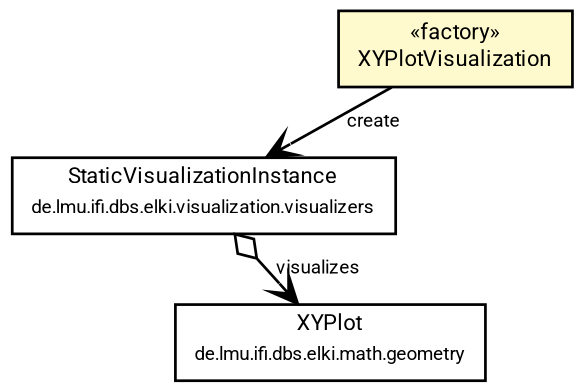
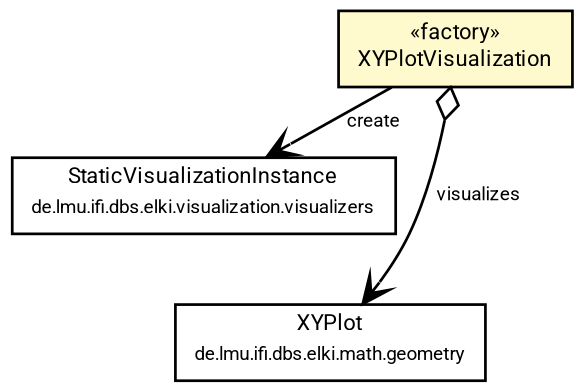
edge "StaticVisualizationInstance" -- "XYPlot": now "XYPlotVisualization" -- "XYPlot"
